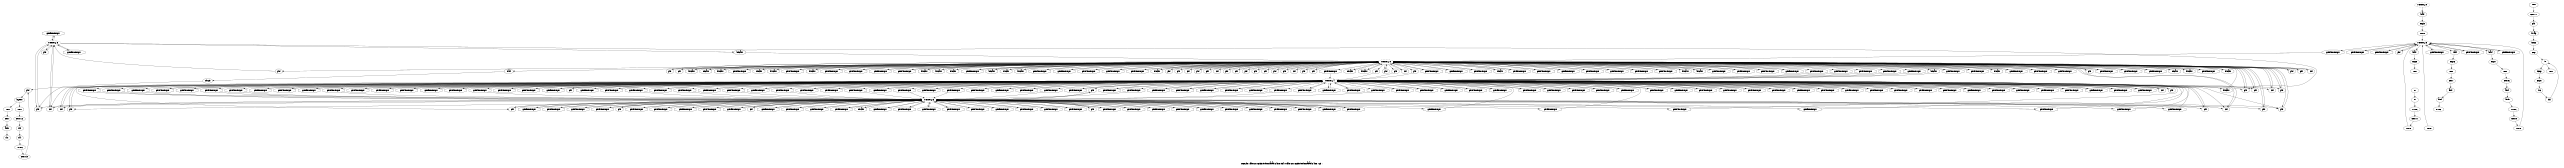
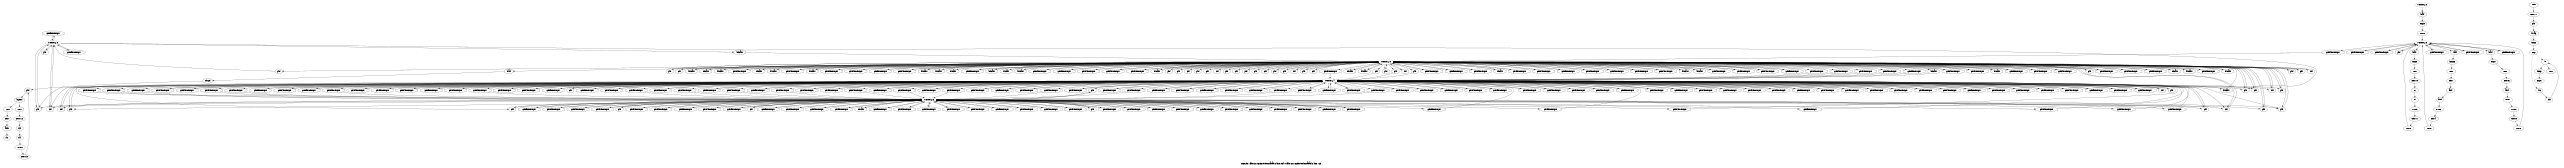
node "tmp6": label "tmp6" -> "icmp6"
node "conv10": added
edge "cmp1" -> "inc": now "cmp" -> "inc"
node "and7": label "and7" -> "zext7"
node "conv4": added
